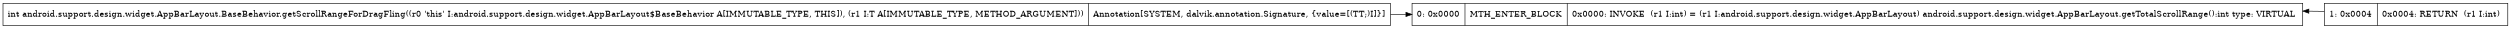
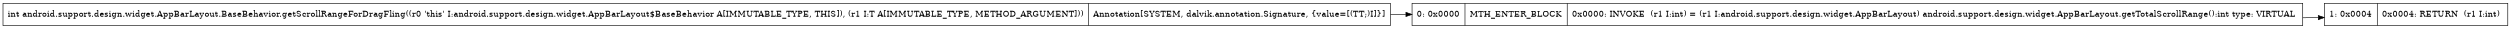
edge "1: 0x0004" -> "0: 0x0000": reversed
